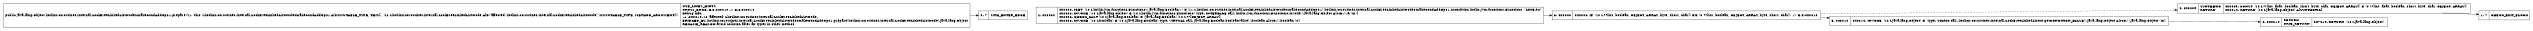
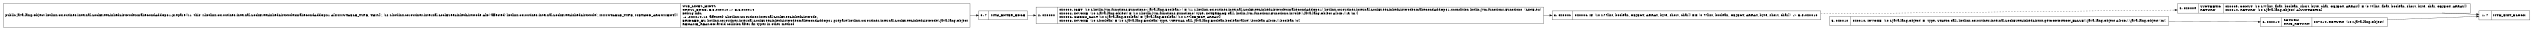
edge "0: ?" -> "2: 0x0000": added
node "1: ?": text "CHECK_EXIT_BLOCK" -> "MTH_EXIT_BLOCK"
edge "3: 0x000c" -> "5: 0x0010": removed
edge "6: 0x0014" -> "1: ?": added
